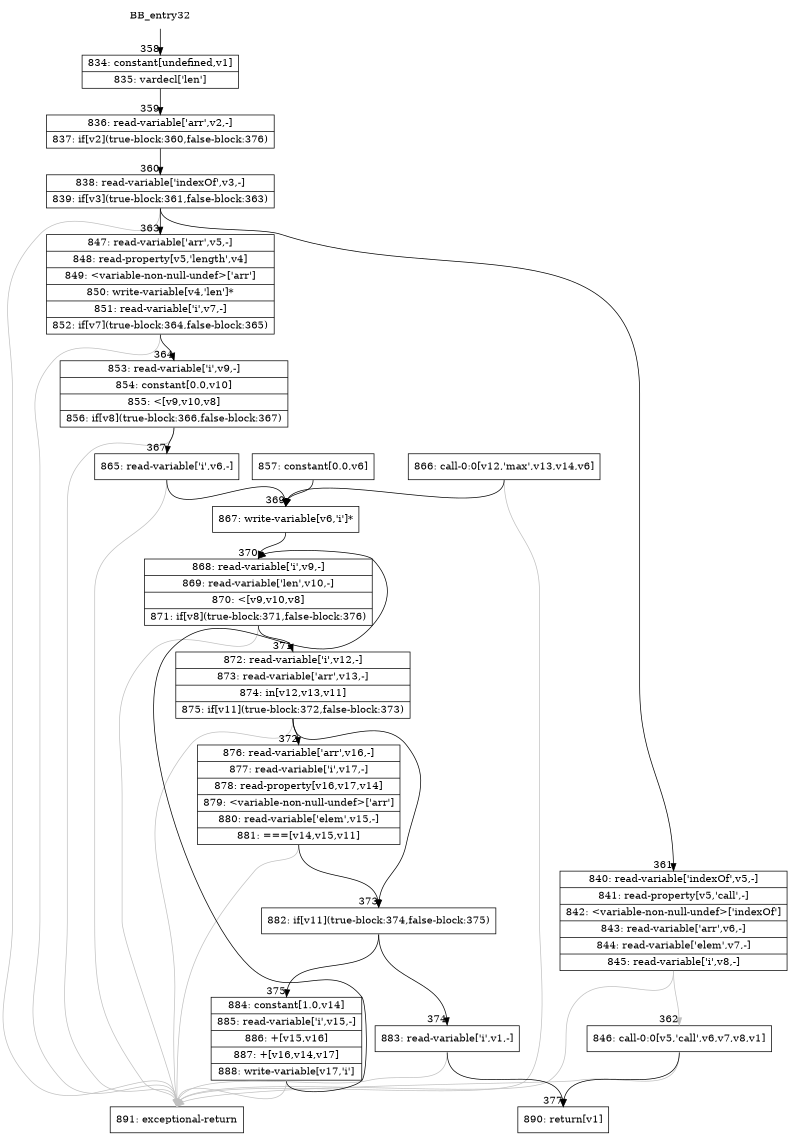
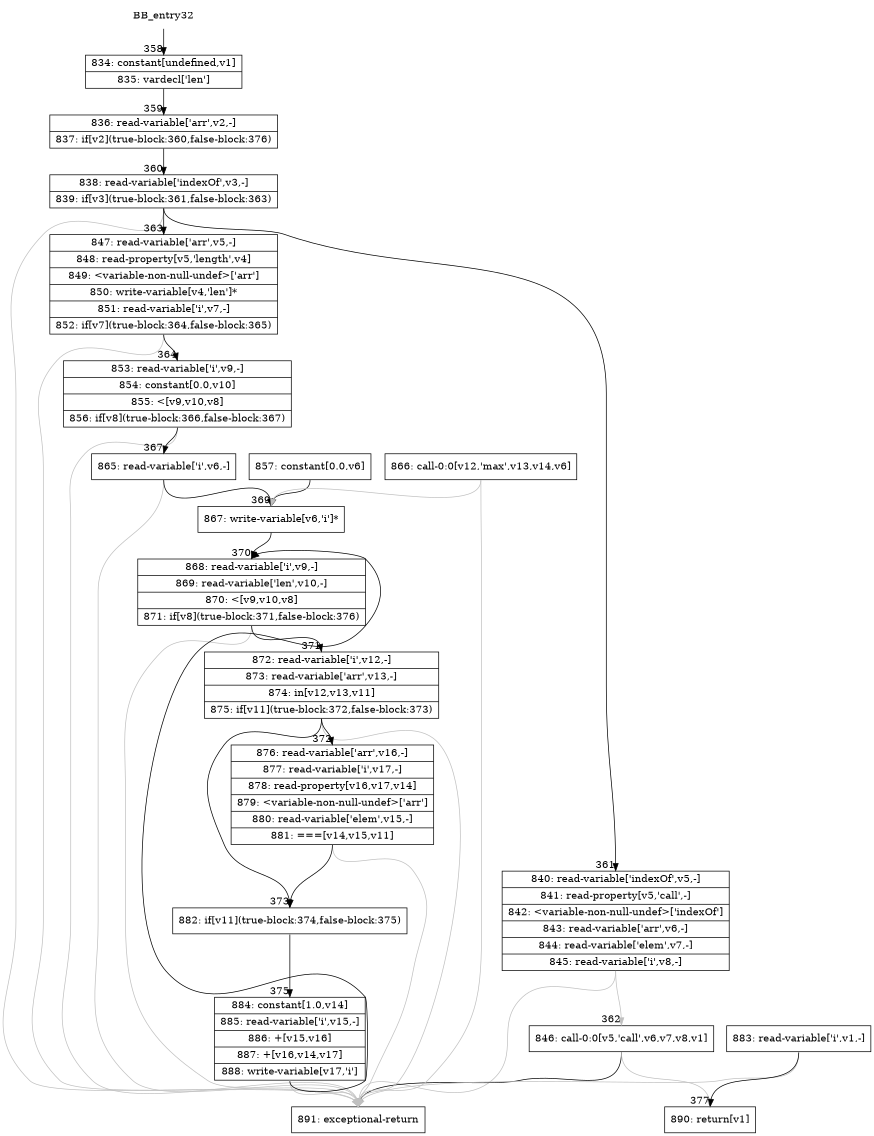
edge "866: call-0:0[v12,'max',v13,v14,v6]" -> "867: write-variable[v6,'i']*": color black -> gray
edge "882: if[v11](true-block:374,false-block:375)" -> "883: read-variable['i',v1,-]": removed
edge "846: call-0:0[v5,'call',v6,v7,v8,v1]" -> "890: return[v1]": color black -> gray
edge "846: call-0:0[v5,'call',v6,v7,v8,v1]" -> "891: exceptional-return": color gray -> black
